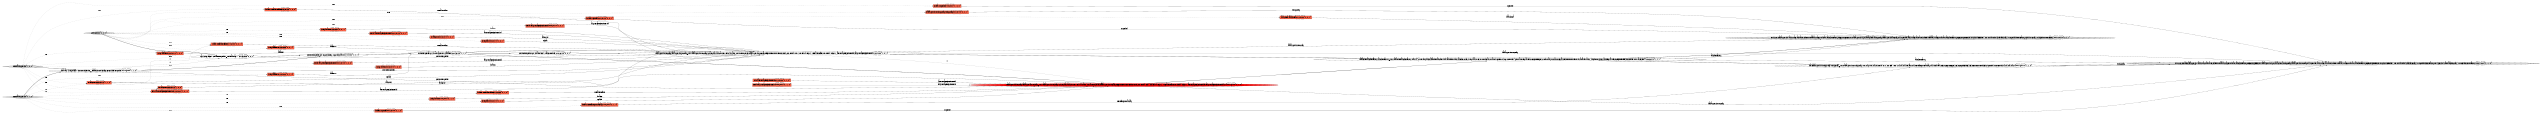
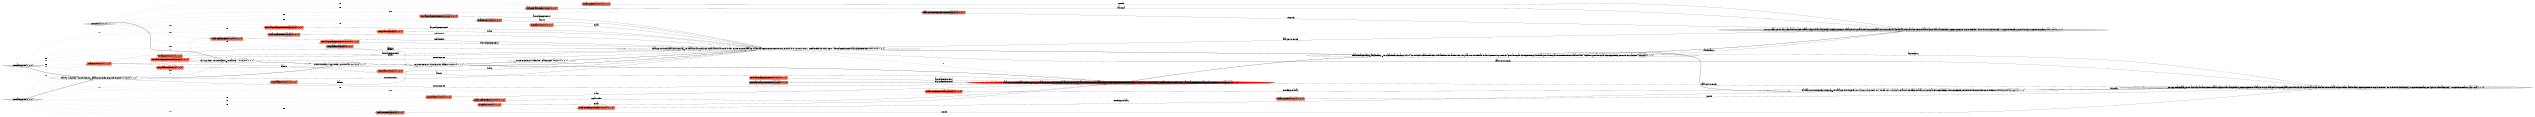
node "boolean resetOffsetAutomatically@@@2@@@['1', '0', '0']": added
